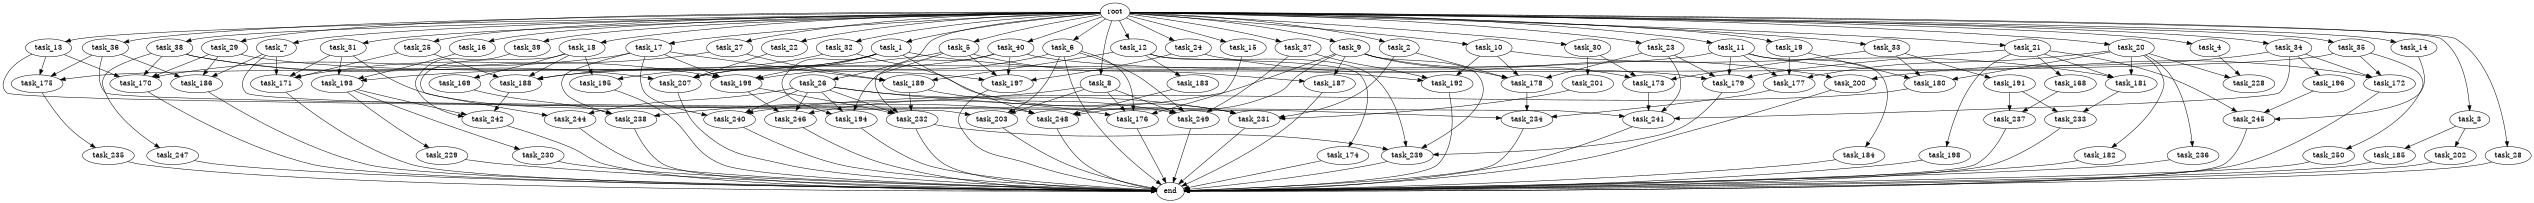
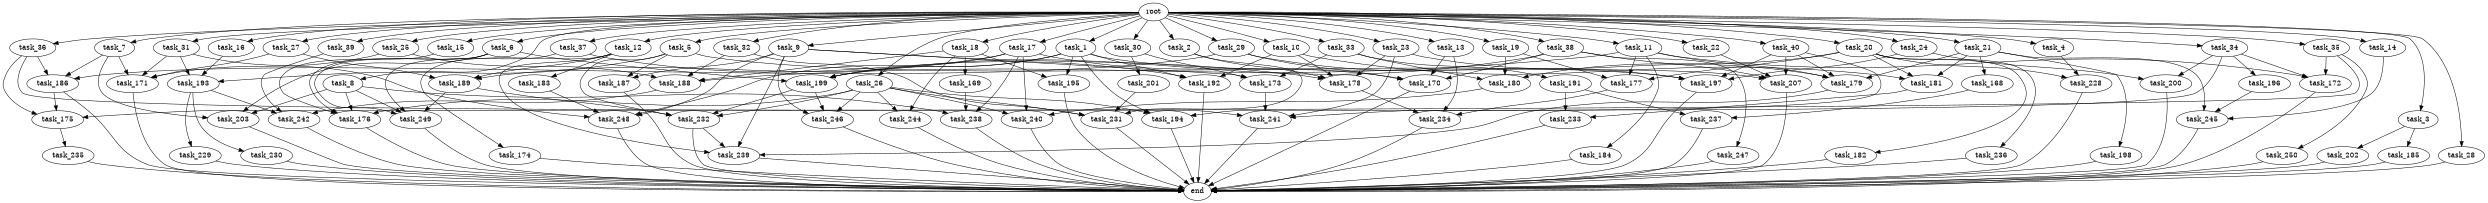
edge "task_13" -> "task_175": now "task_186" -> "task_175"
edge "task_6" -> "end": now "task_228" -> "end"
